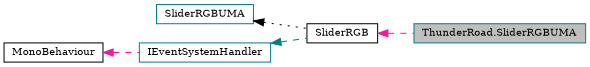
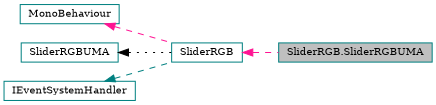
node "SliderRGB": color black -> teal
node "ThunderRoad.SliderRGBUMA": label "ThunderRoad.SliderRGBUMA" -> "SliderRGB.SliderRGBUMA"
node "MonoBehaviour": color black -> teal
edge "IEventSystemHandler" -> "MonoBehaviour": now "SliderRGB" -> "MonoBehaviour"
